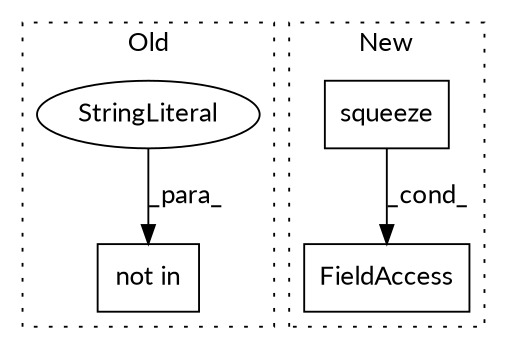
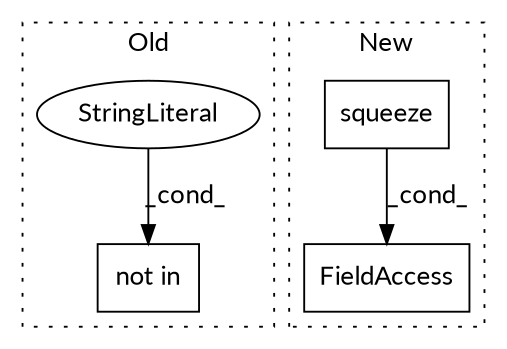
edge "StringLiteral" -> "not in": label "_para_" -> "_cond_"
